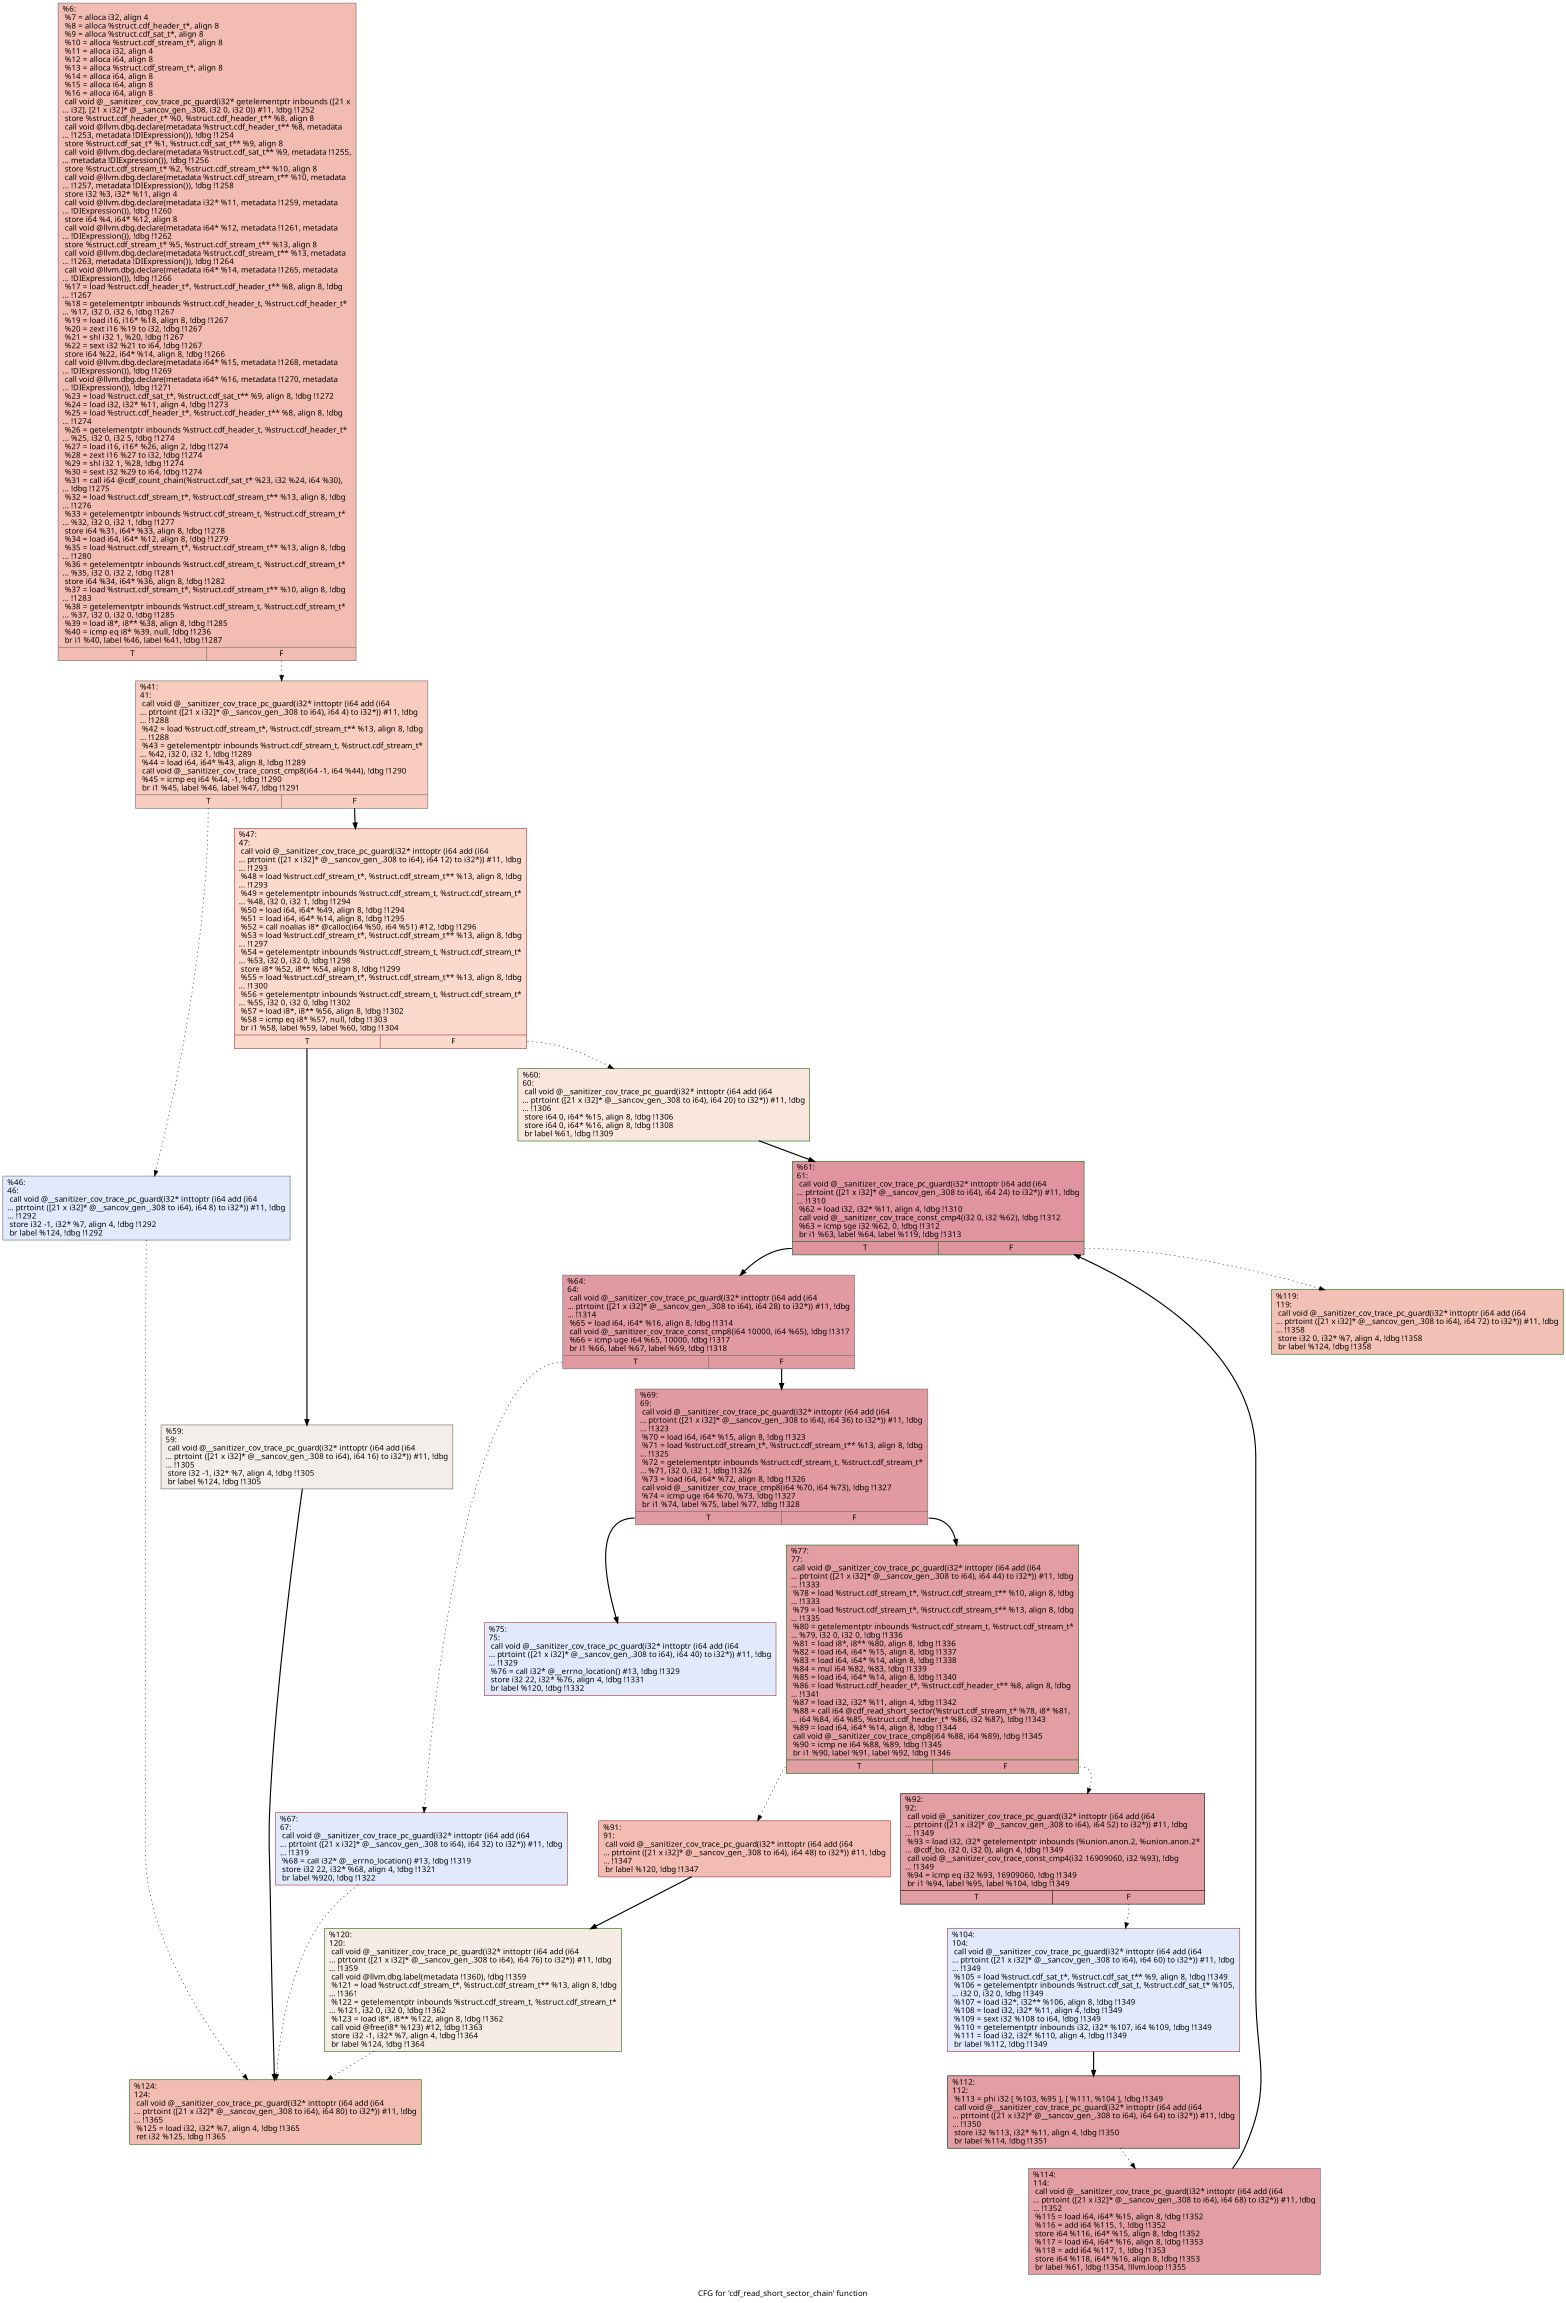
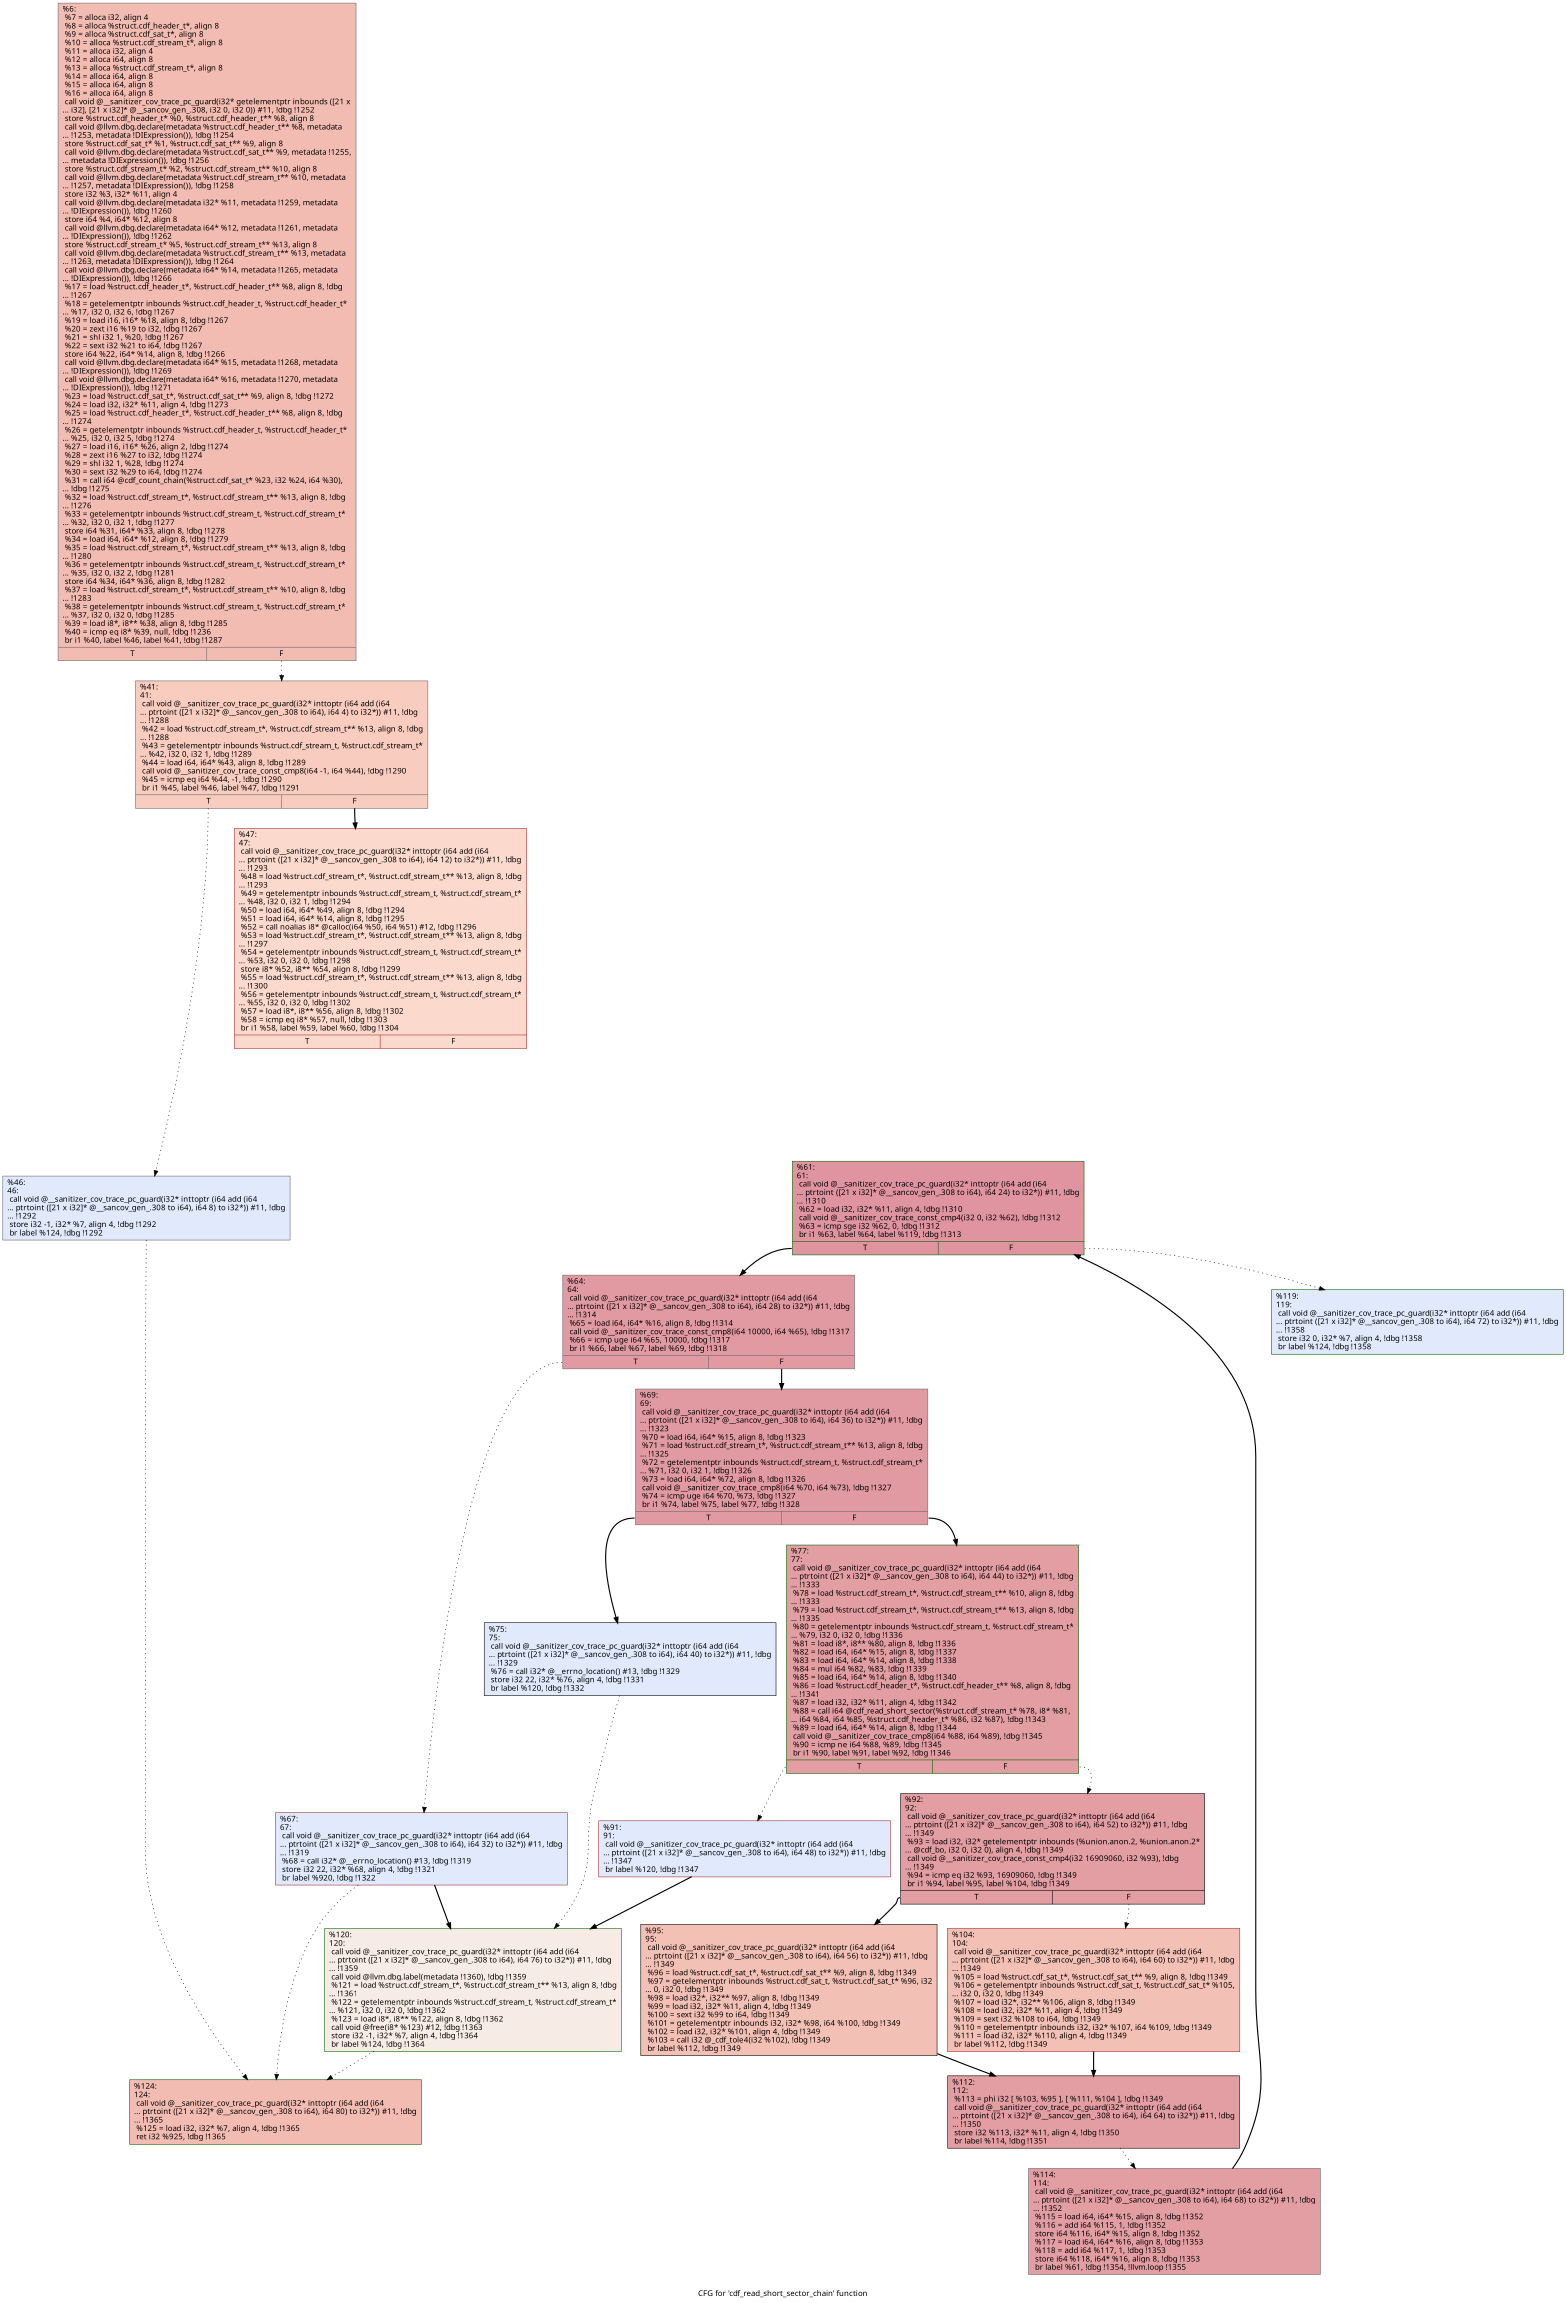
node "%60:": removed
node "%119:": fillcolor #e5705870 -> #b9d0f970
node "%59:": removed
node "%75:": color brown -> black
edge "%75:" -> "%120:": added
node "%91:": fillcolor #e1675170 -> #b9d0f970
edge "%67:" -> "%120:": added
node "%95:": added
node "%104:": fillcolor #b9d0f970 -> #e5705870
node "%124:": text "ret i32 %125, !dbg !1365" -> "ret i32 %925, !dbg !1365"
